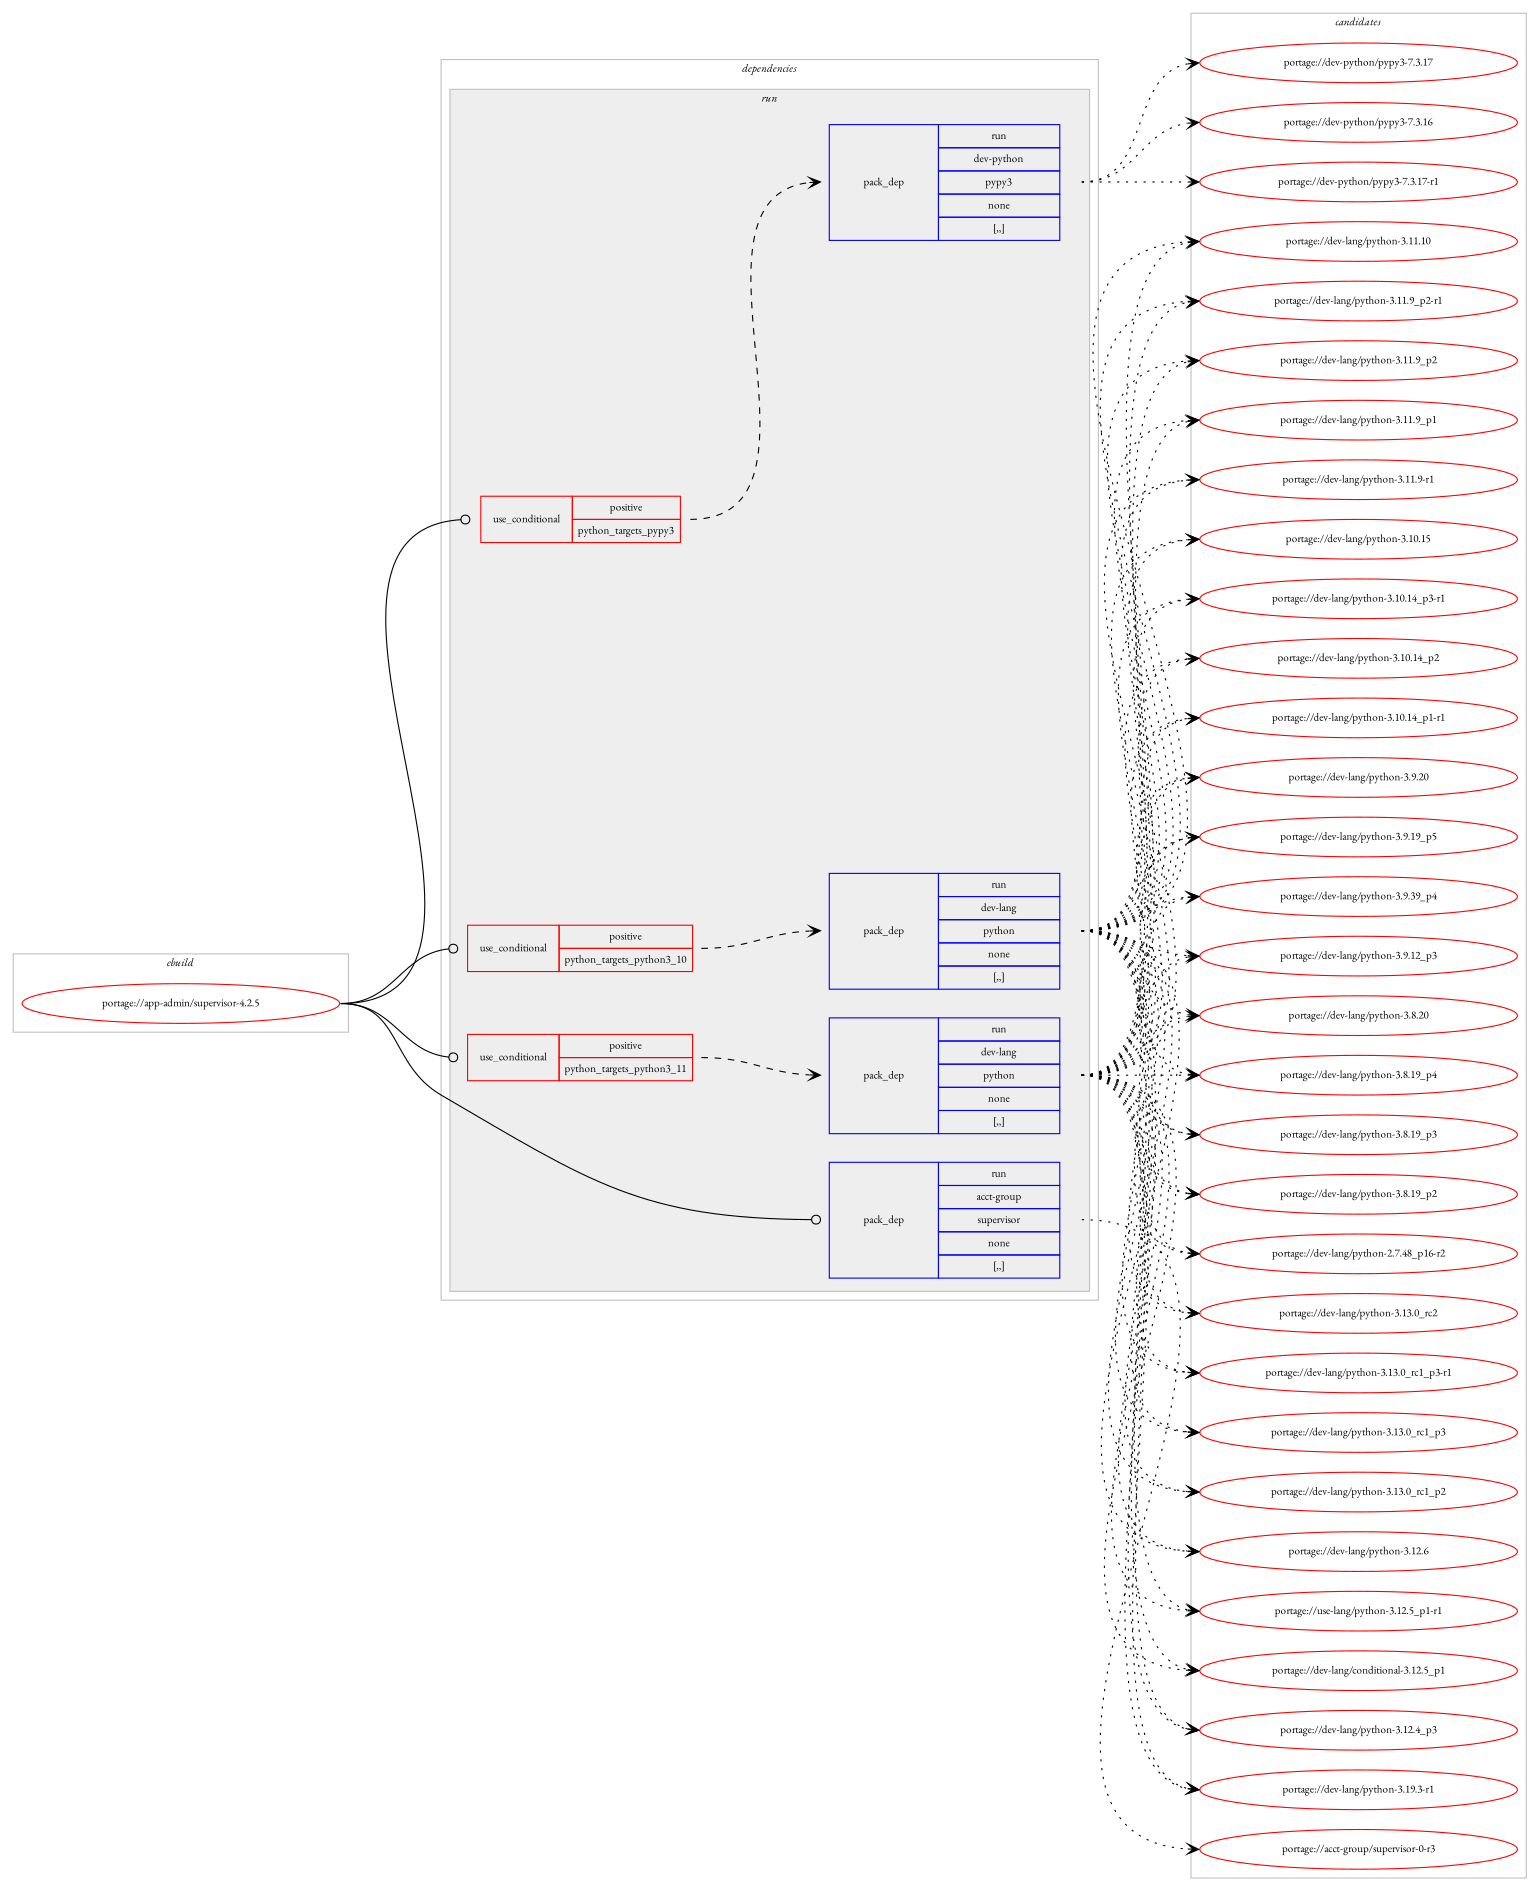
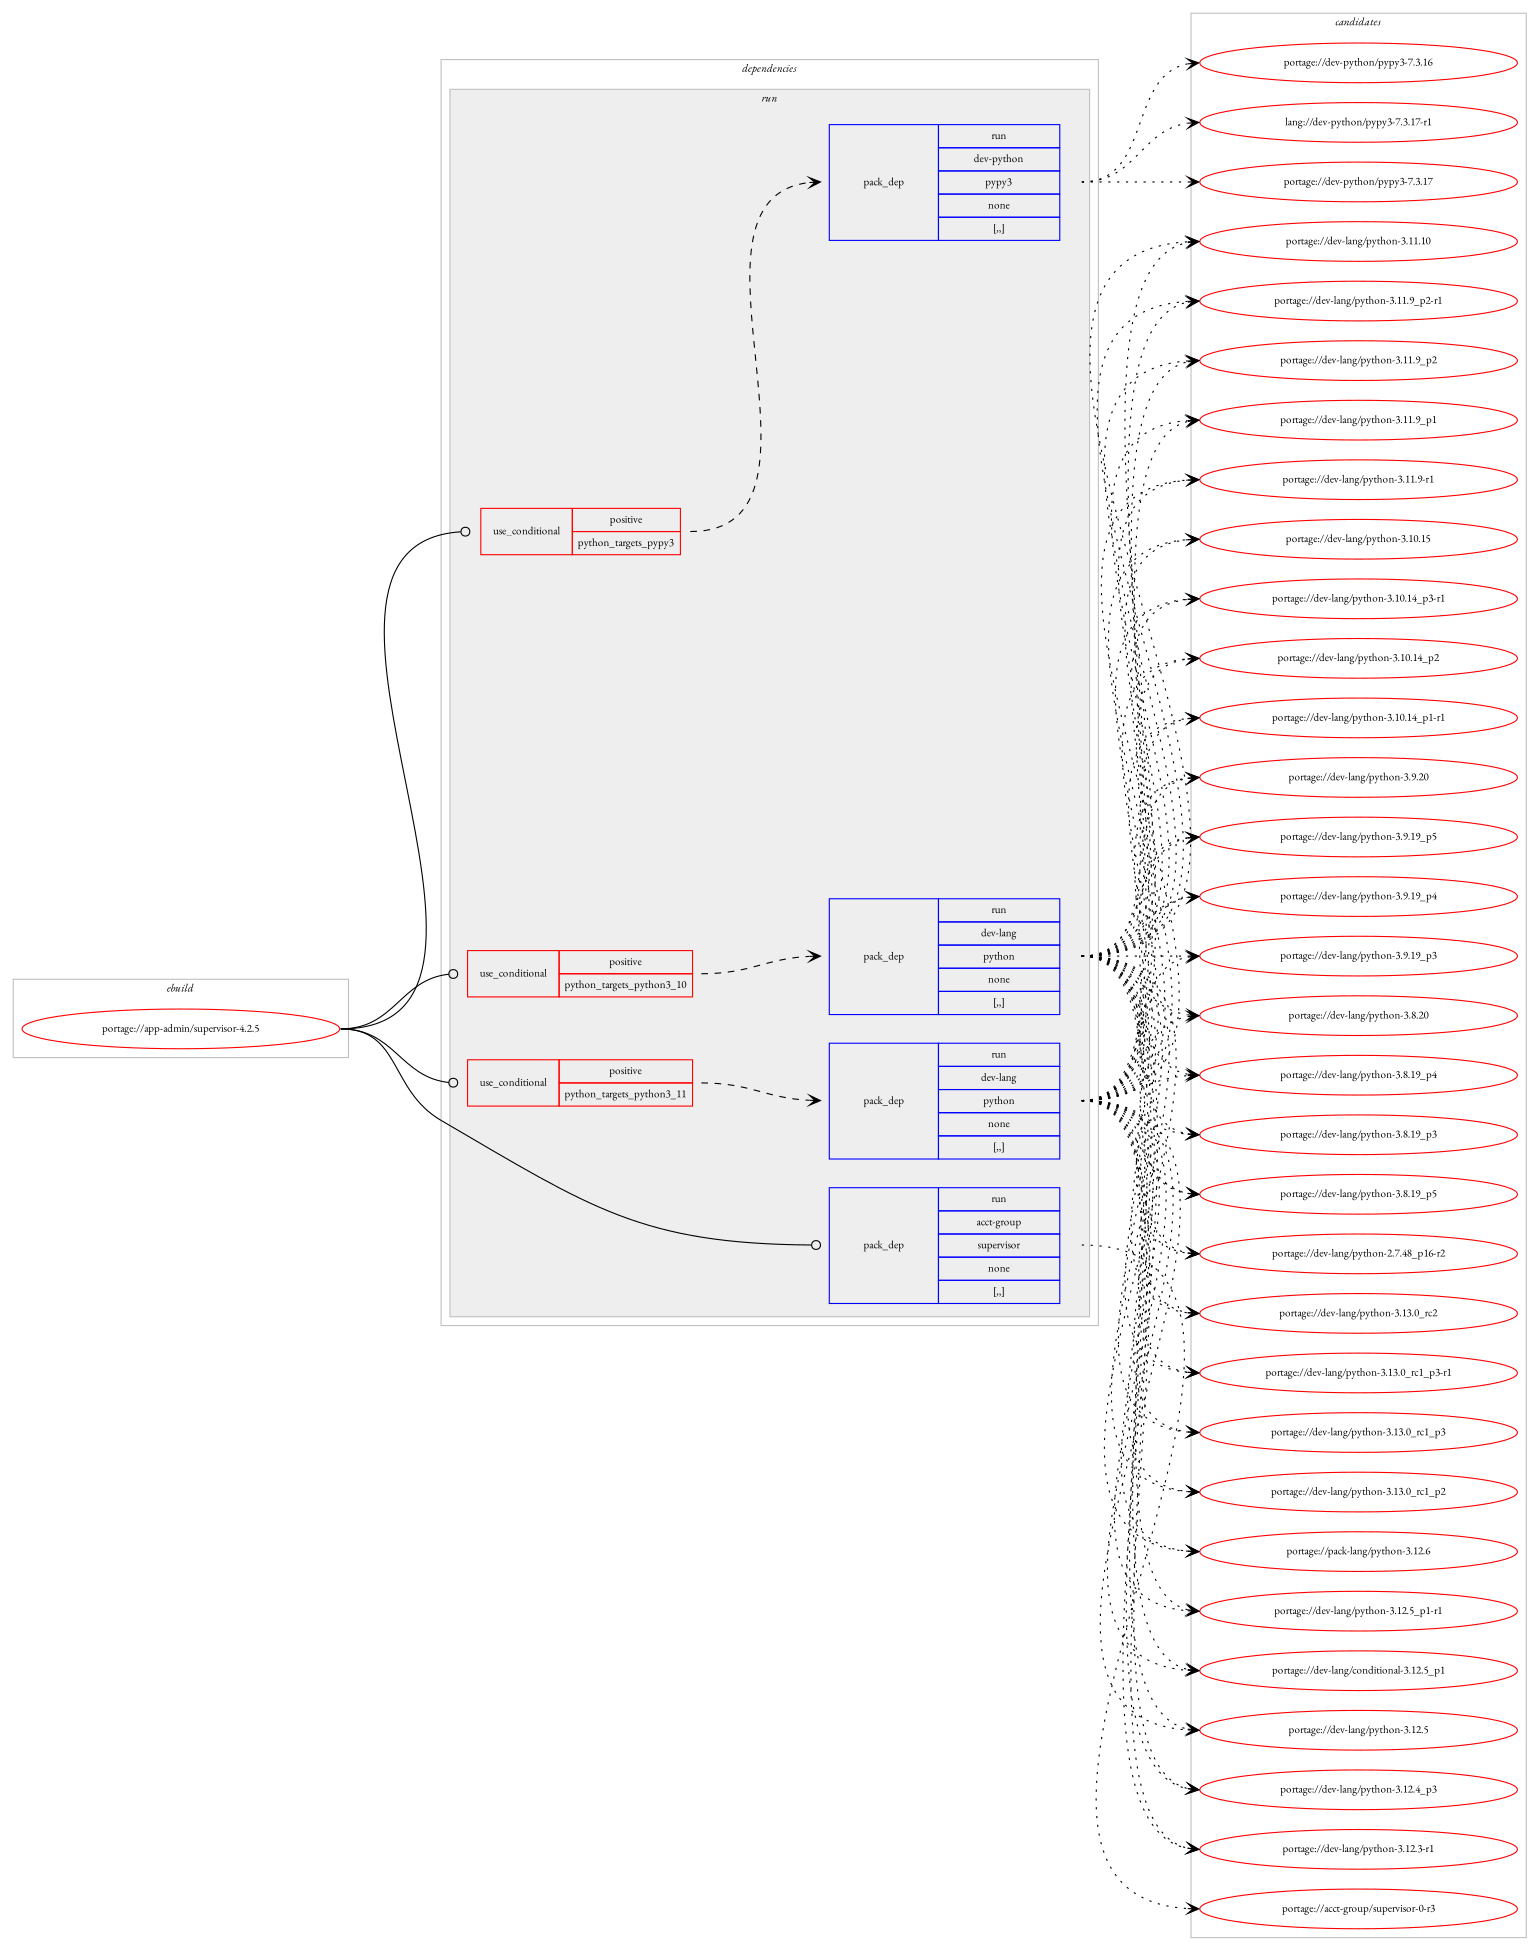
node "portage://dev-python/pypy3-7.3.17-r1": label "portage://dev-python/pypy3-7.3.17-r1" -> "lang://dev-python/pypy3-7.3.17-r1"
node "portage://dev-lang/python-3.9.39_p4": label "portage://dev-lang/python-3.9.39_p4" -> "portage://dev-lang/python-3.9.19_p4"
node "portage://dev-lang/python-3.9.12_p3": label "portage://dev-lang/python-3.9.12_p3" -> "portage://dev-lang/python-3.9.19_p3"
node "portage://dev-lang/python-3.8.19_p2": label "portage://dev-lang/python-3.8.19_p2" -> "portage://dev-lang/python-3.8.19_p5"
node "portage://dev-lang/python-3.12.6": label "portage://dev-lang/python-3.12.6" -> "portage://pack-lang/python-3.12.6"
node "portage://use-lang/python-3.12.5_p1-r1": label "portage://use-lang/python-3.12.5_p1-r1" -> "portage://dev-lang/python-3.12.5_p1-r1"
node "portage://dev-lang/python-3.12.5": added
node "portage://dev-lang/python-3.19.3-r1": label "portage://dev-lang/python-3.19.3-r1" -> "portage://dev-lang/python-3.12.3-r1"
